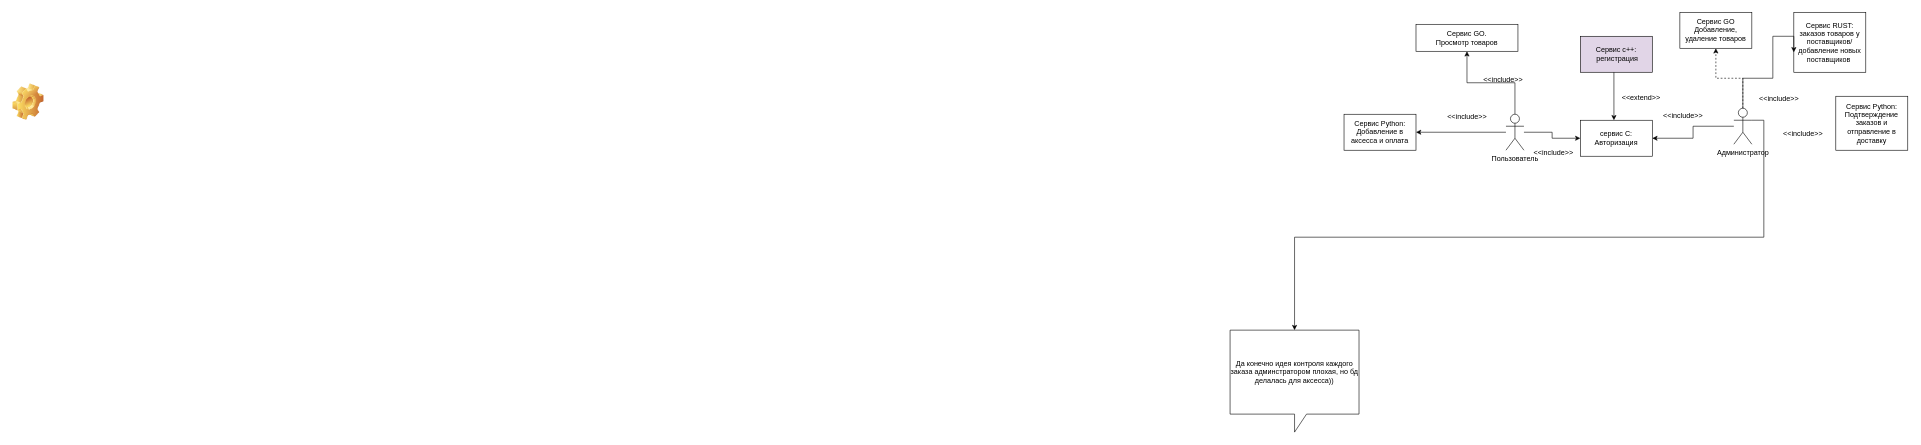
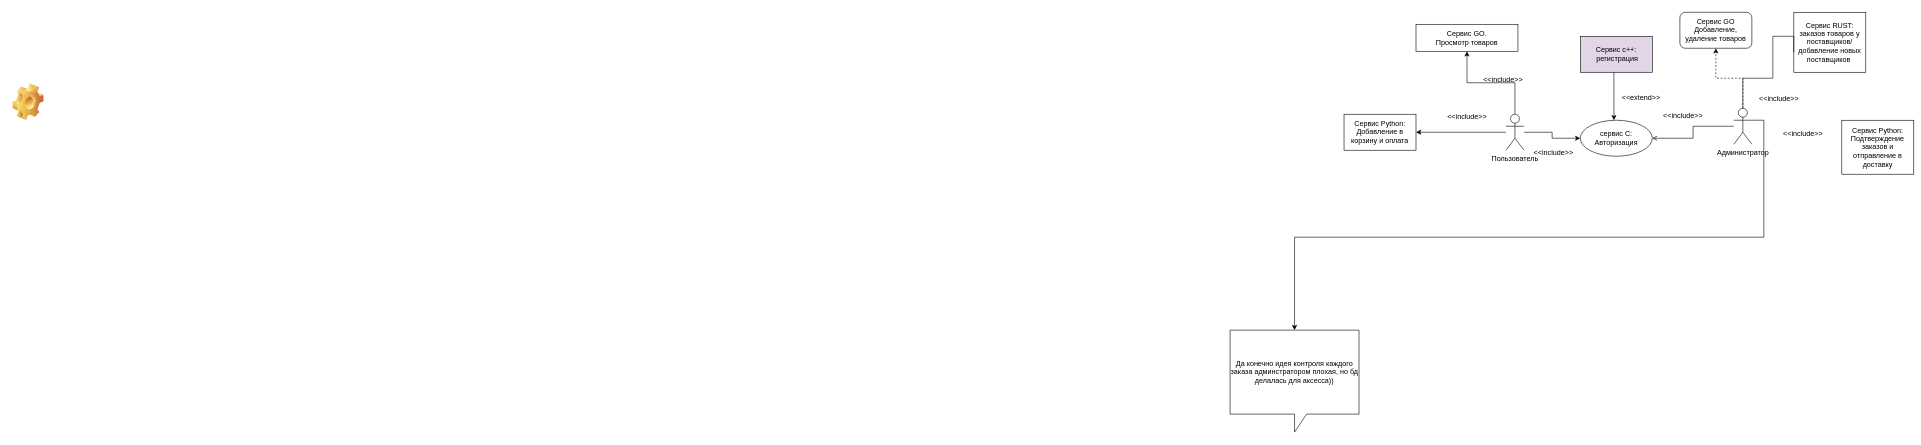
node "Сервис GO Добавление, удаление товаров": shape rectangle -> rounded rectangle
edge "Администратор" -> "Сервис RUST: заказов товаров у поставщиков/ добавление новых поставщиков": arrowhead classic -> none
node "Сервис Python: Подтверждение заказов и отправление в доставку": moved (1872, 123) -> (1878, 147)
node "Сервис Python: Добавление в аксесса и оплата": label "Сервис Python: Добавление в аксесса и оплата" -> "Сервис Python: Добавление в корзину и оплата"
node "сервис C: Авторизация": shape rectangle -> ellipse
edge "Администратор" -> "сервис C: Авторизация": arrowhead classic -> open
